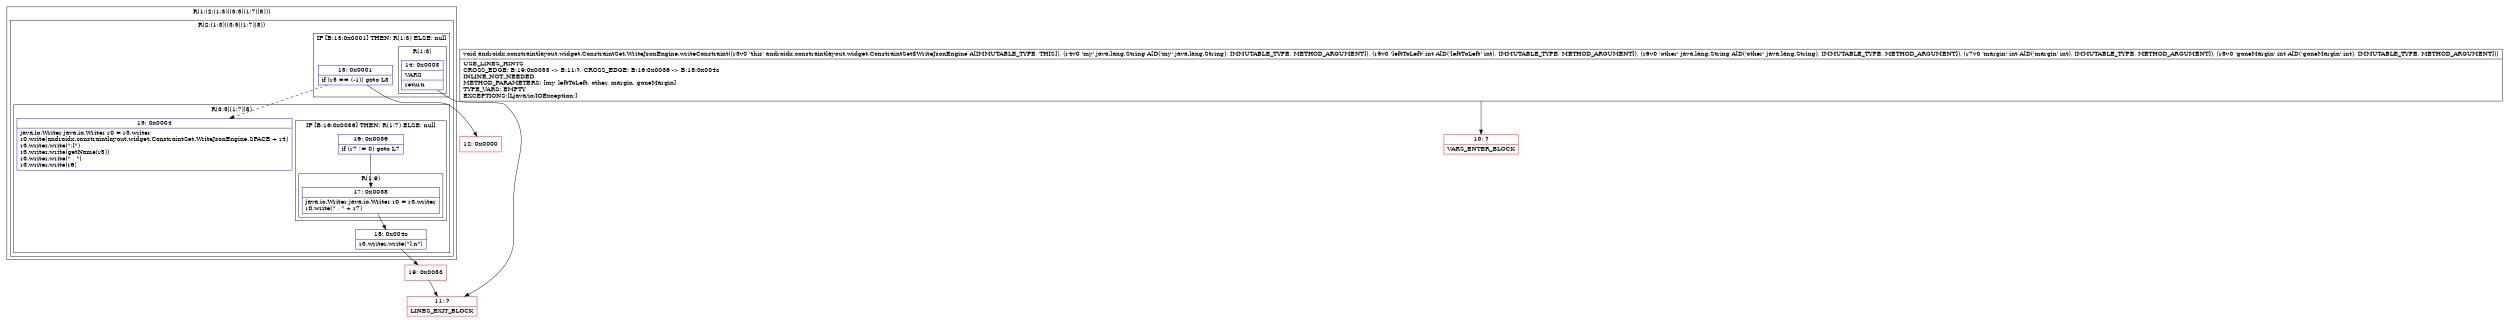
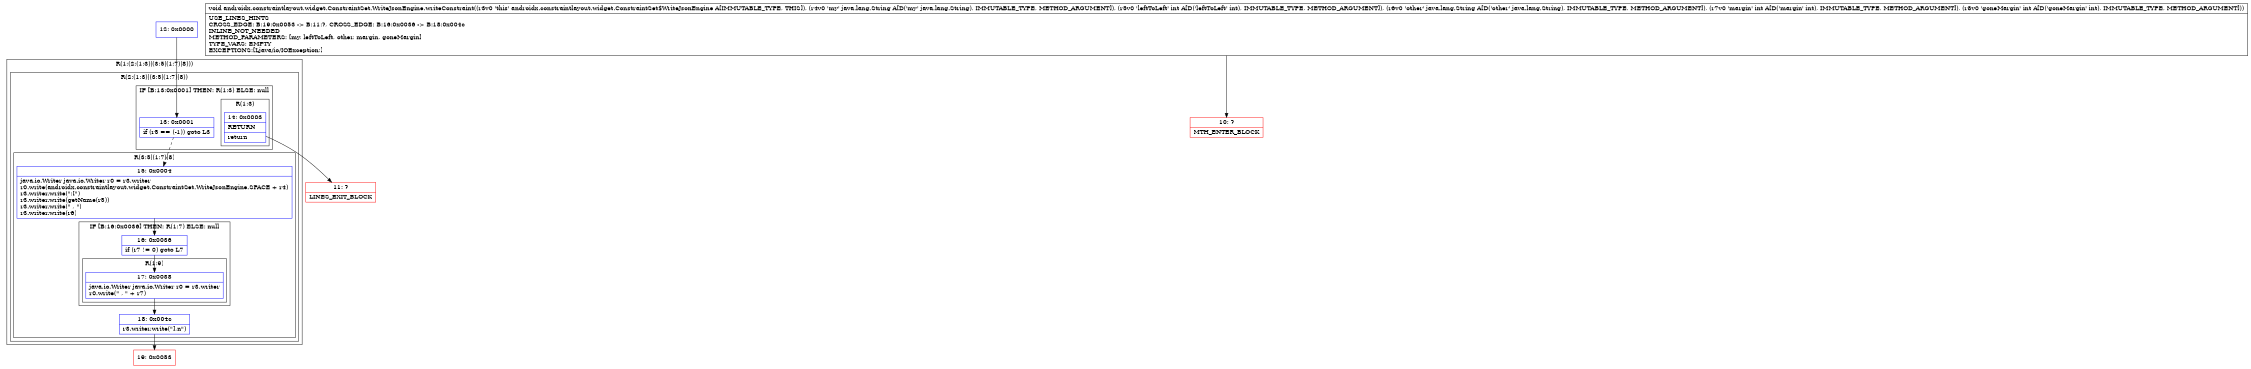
node "14: 0x0003": text "VARS" -> "RETURN"
edge "13: 0x0001" -> "12: 0x0000": reversed
node "12: 0x0000": color red -> blue
node "10: ?": text "VARS_ENTER_BLOCK" -> "MTH_ENTER_BLOCK"
edge "15: 0x0004" -> "16: 0x0036": added
edge "19: 0x0053" -> "11: ?": removed
